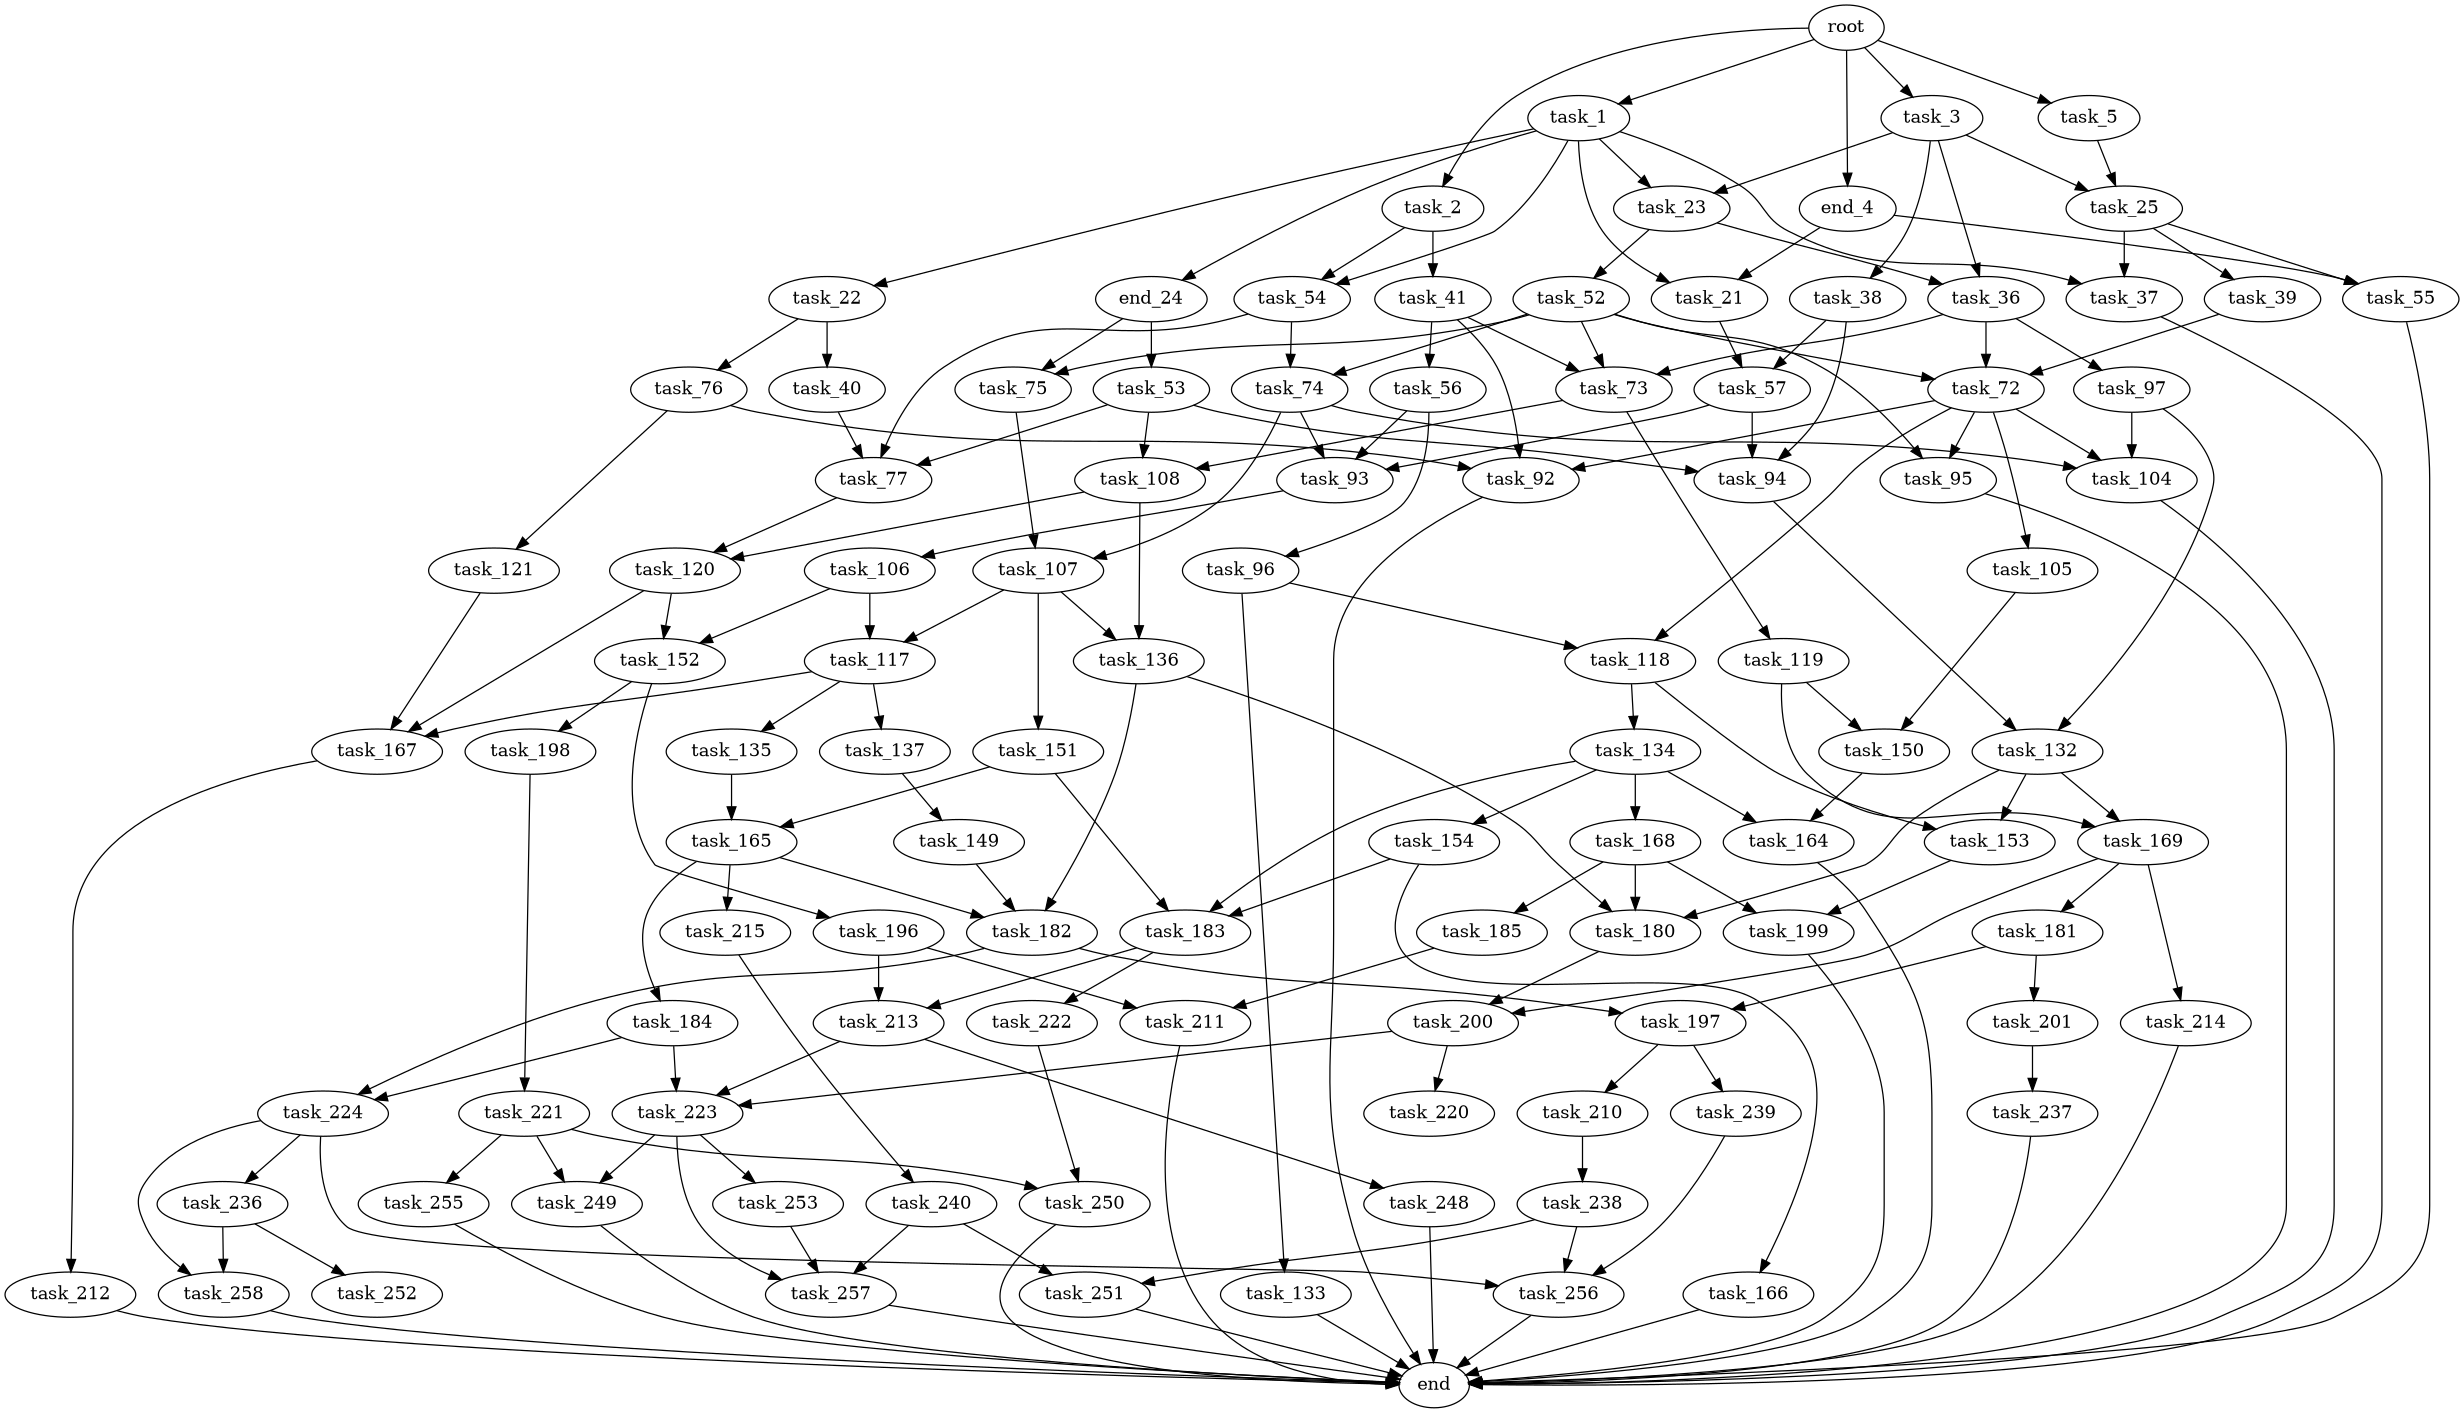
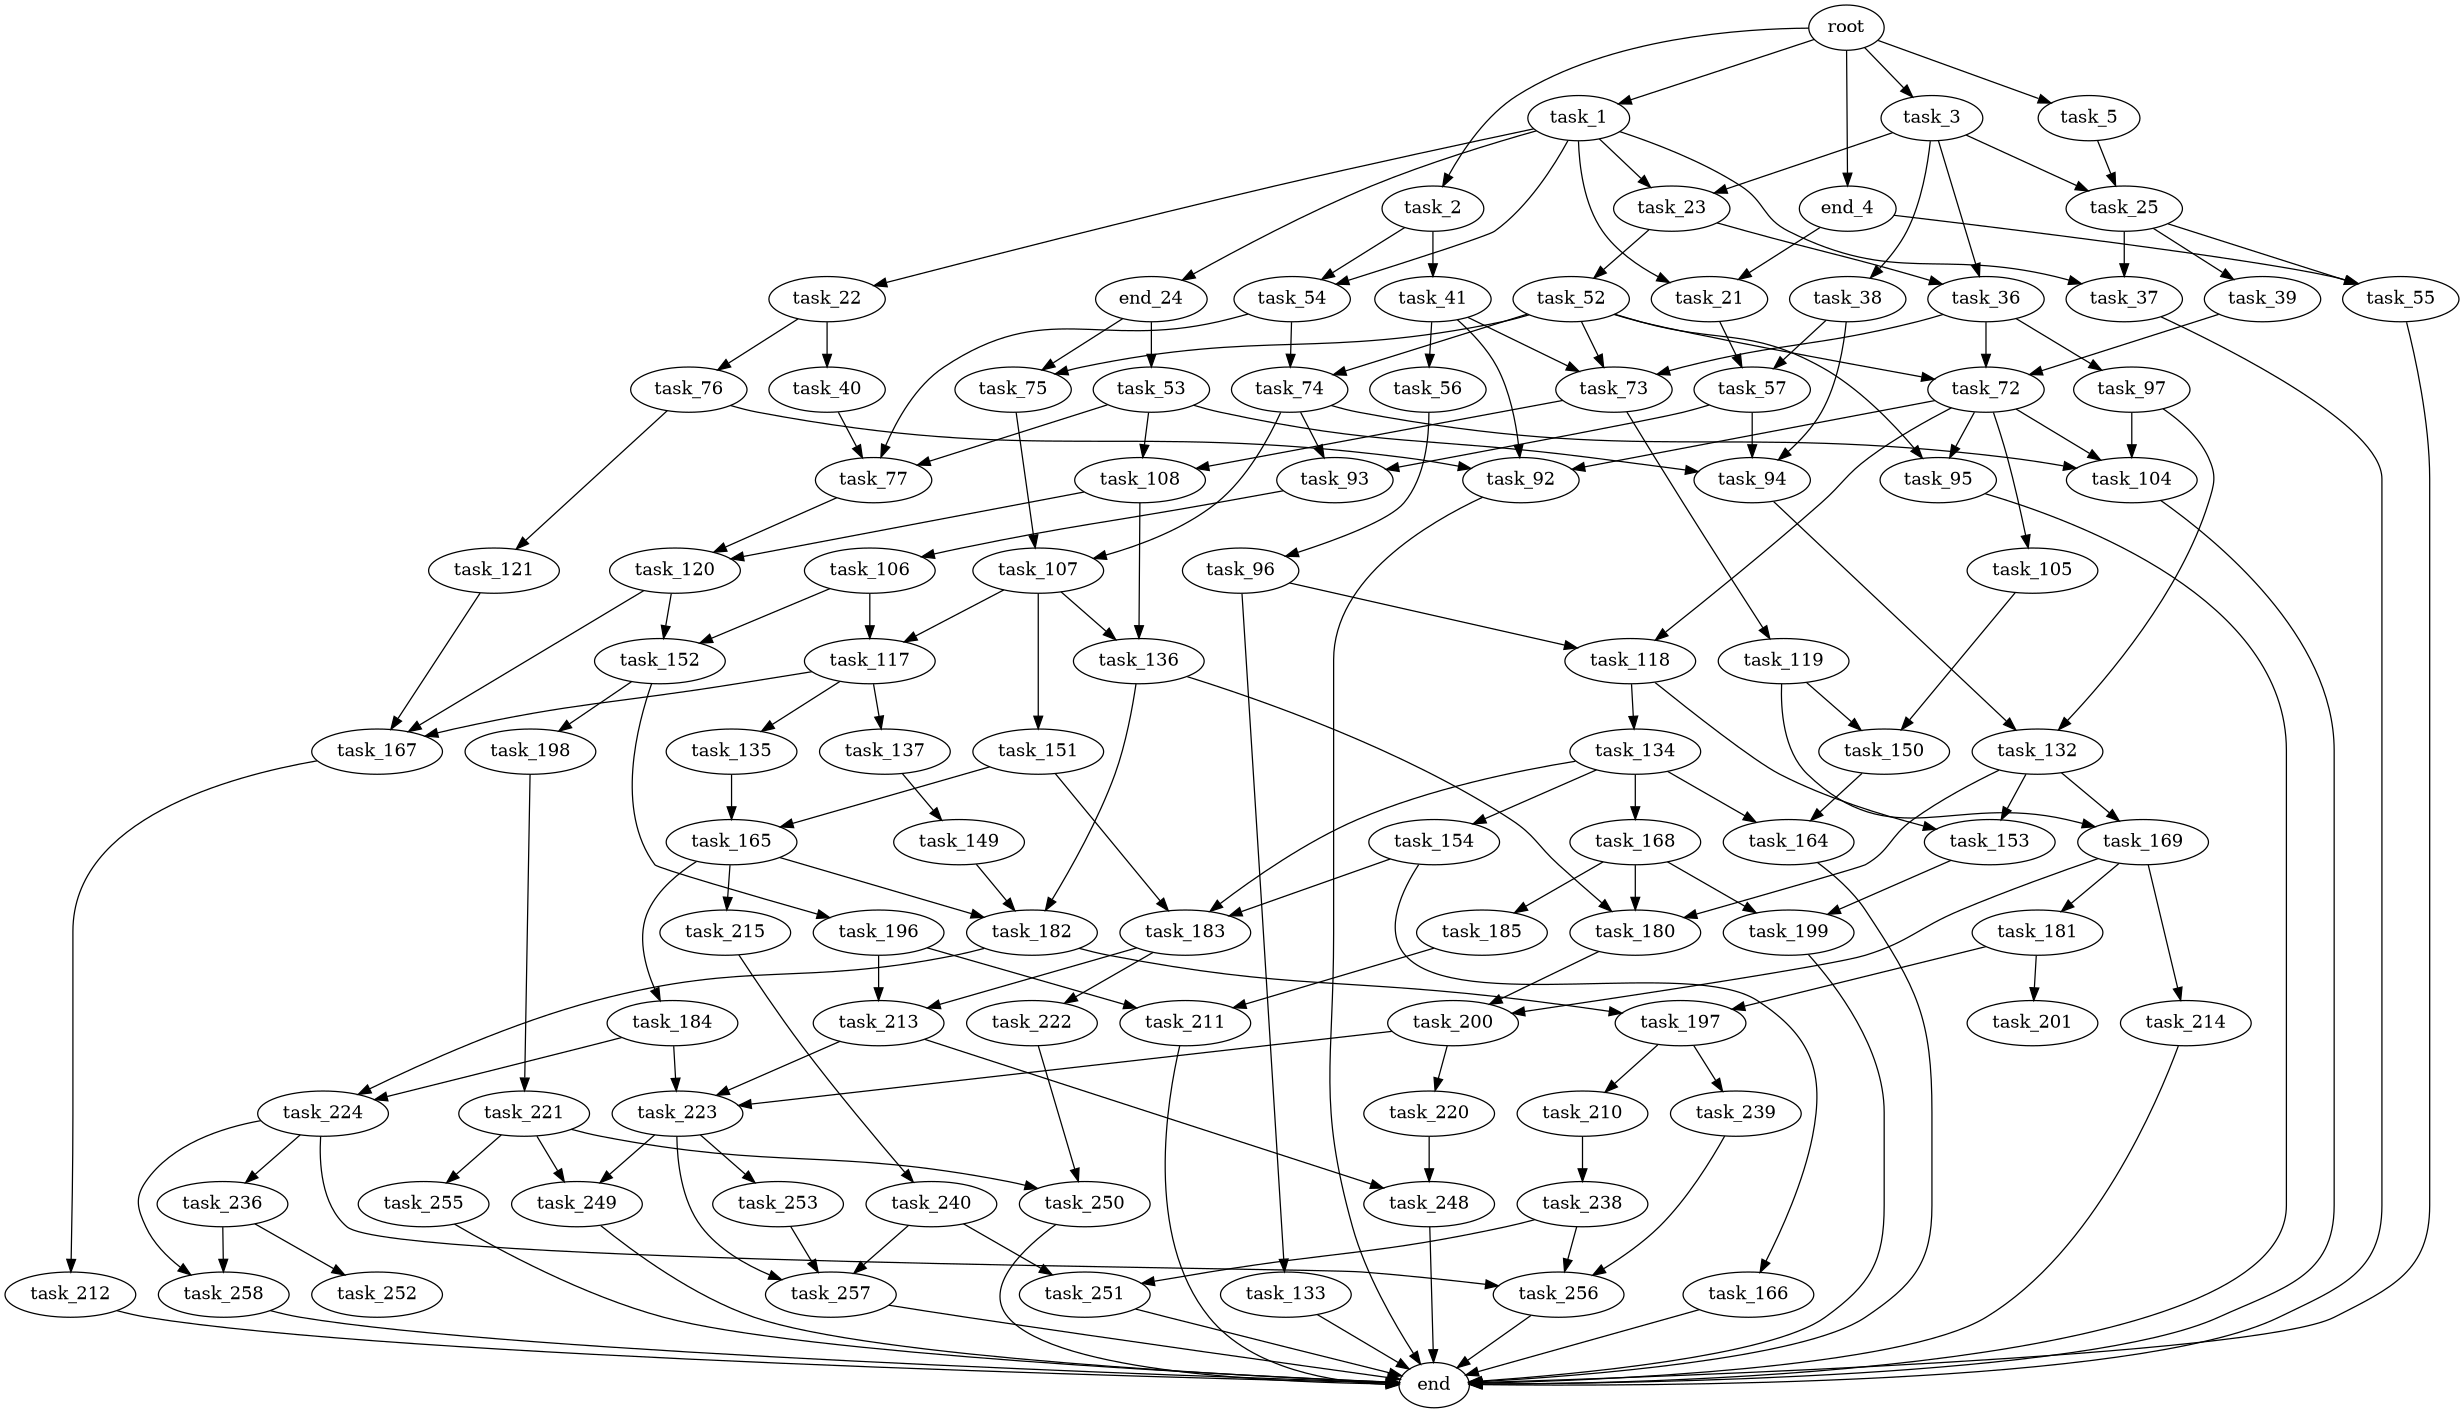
edge "task_56" -> "task_93": removed
node "task_237": removed
edge "task_220" -> "task_248": added
